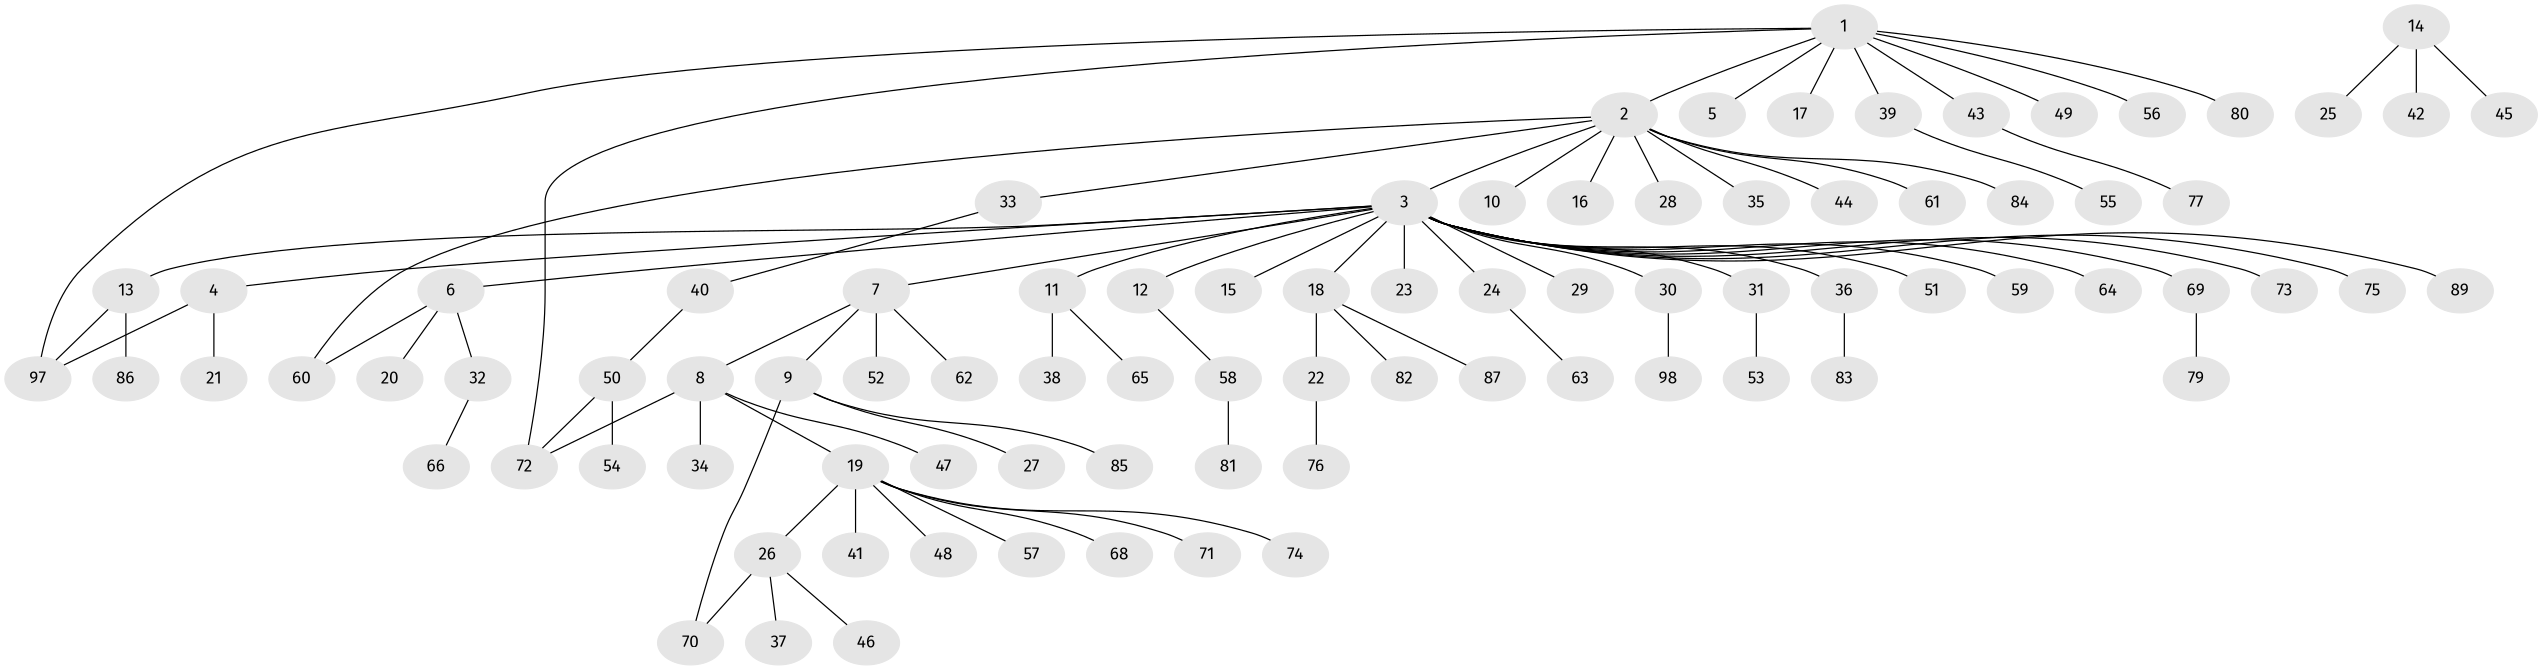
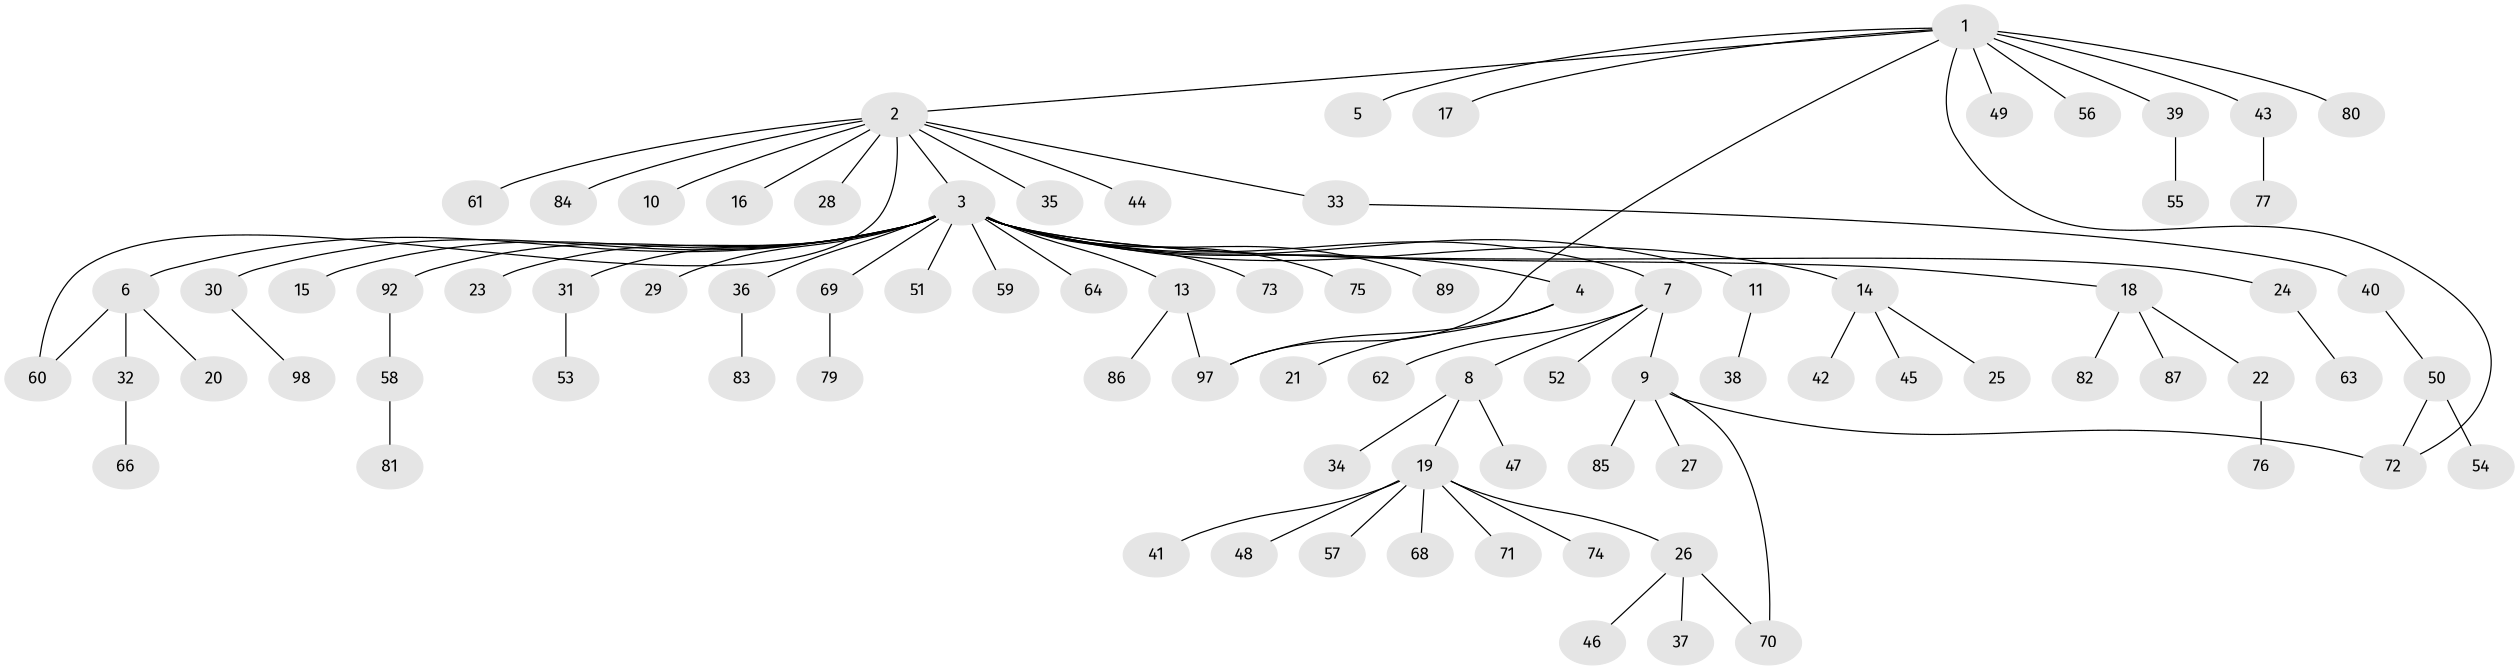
edge "3" -- "14": added
node "12": label "12" -> "92"
node "65": removed
edge "8" -- "72": now "9" -- "72"
